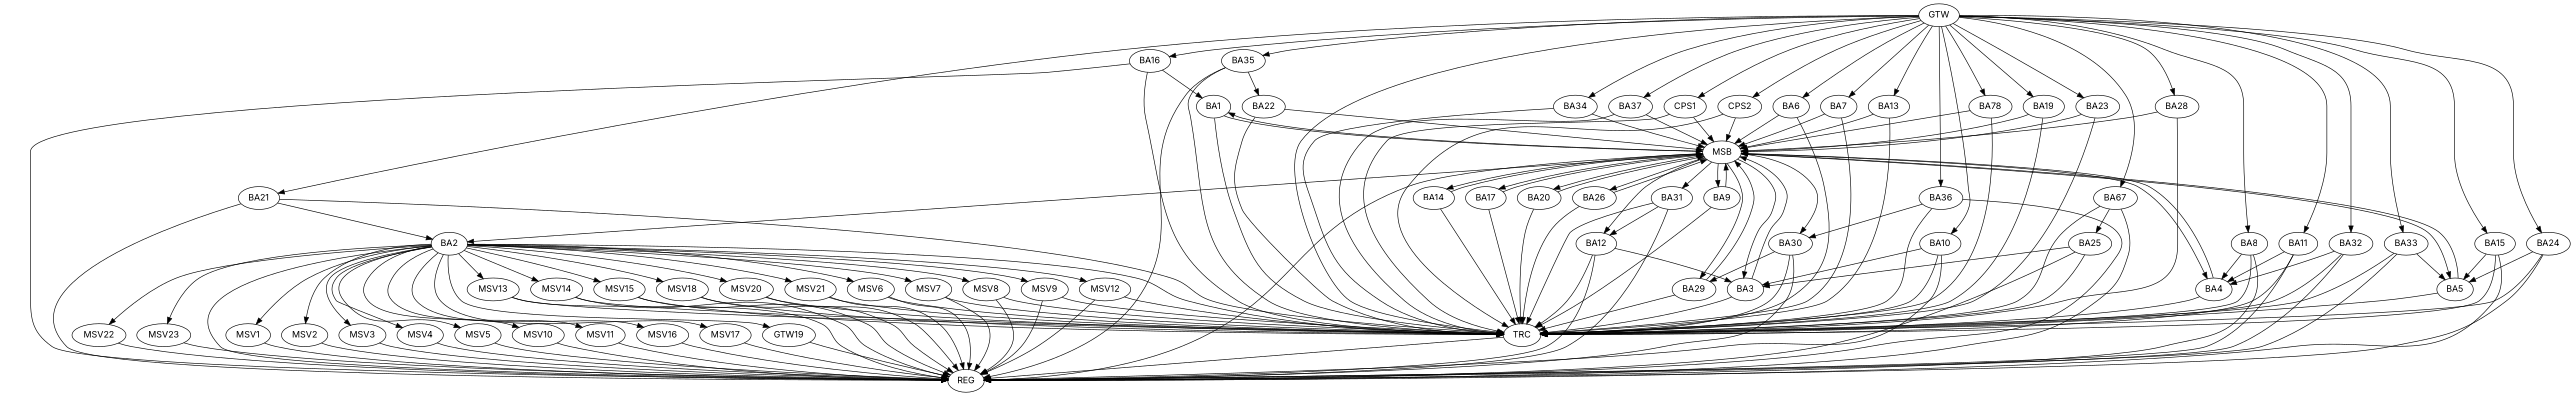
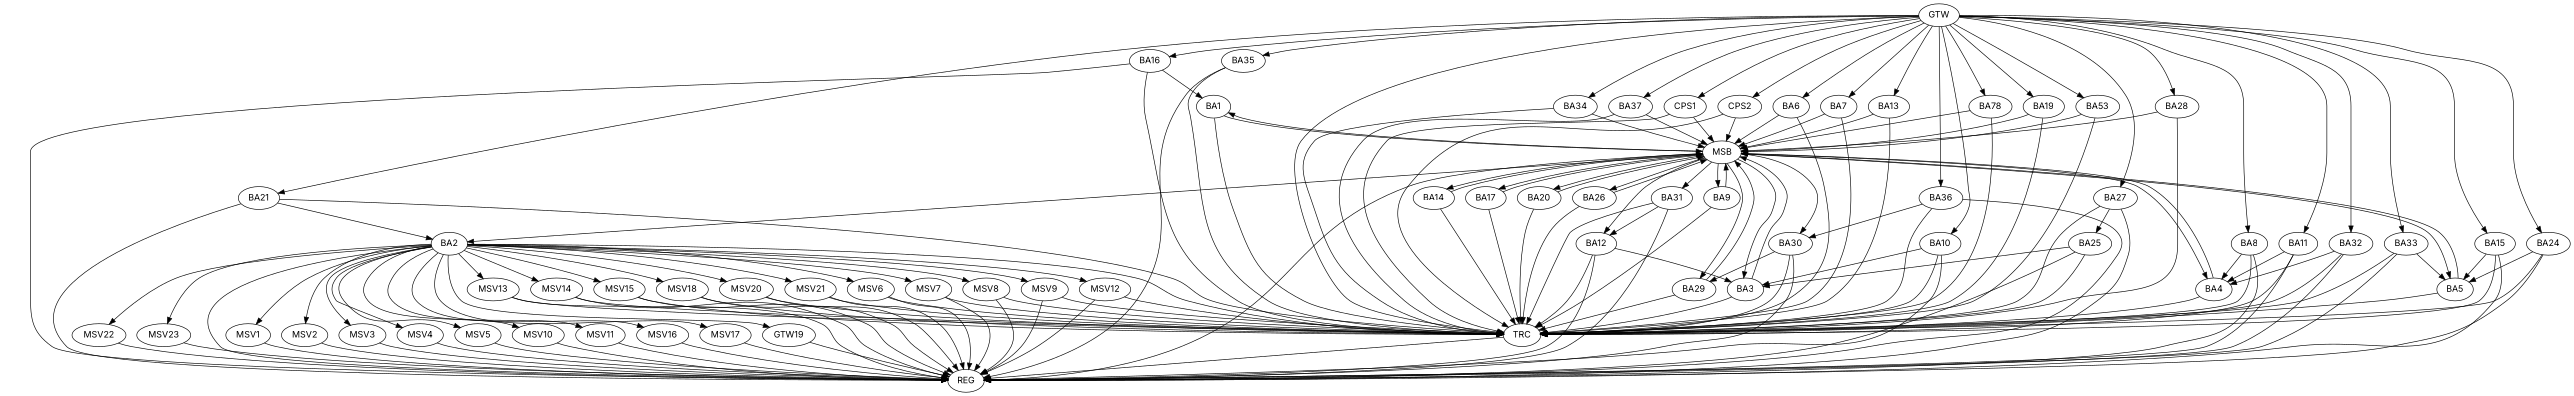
node "BA22": removed
node "BA23": label "BA23" -> "BA53"
node "BA67": label "BA67" -> "BA27"
